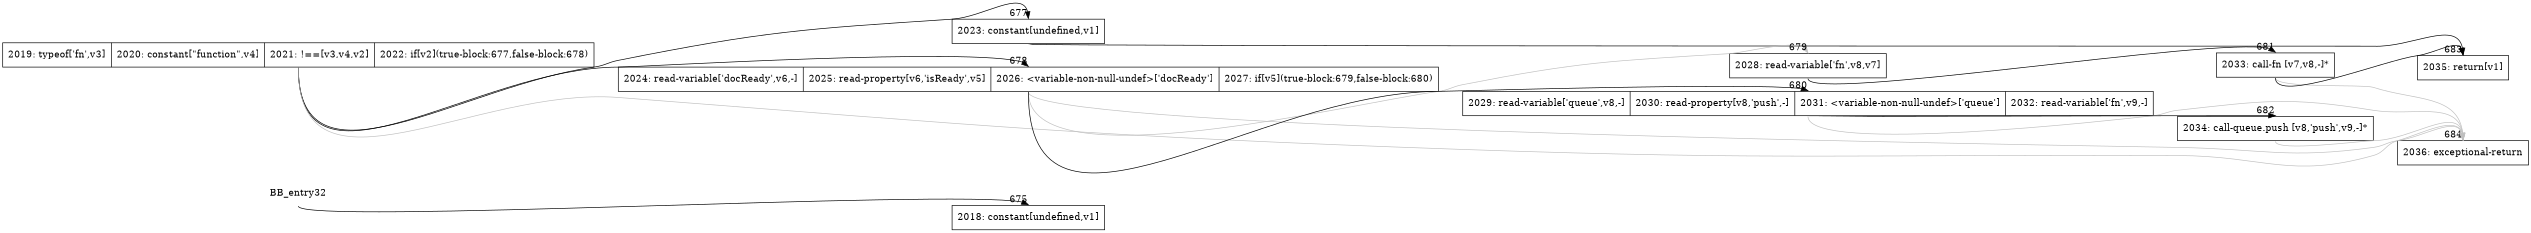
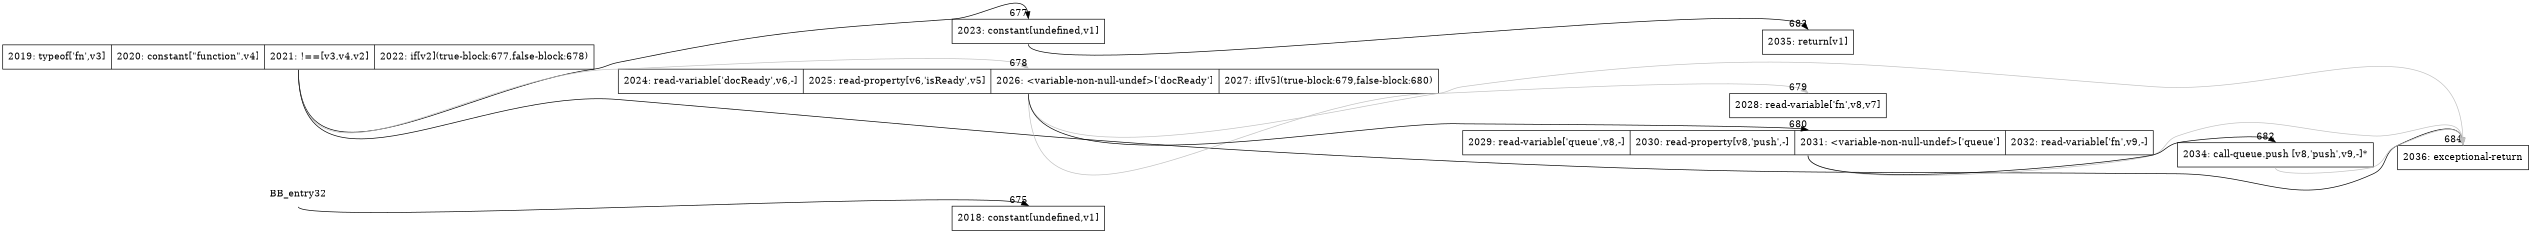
node "2033: call-fn [v7,v8,-]*": removed
edge "2019: typeof['fn',v3]" -> "2024: read-variable['docReady',v6,-]": color black -> gray
edge "2019: typeof['fn',v3]" -> "2036: exceptional-return": color gray -> black
